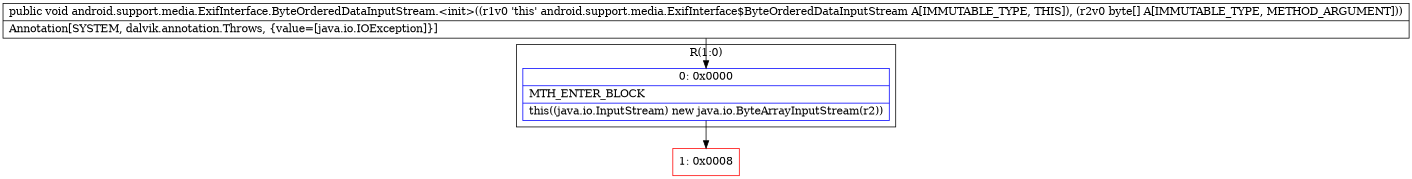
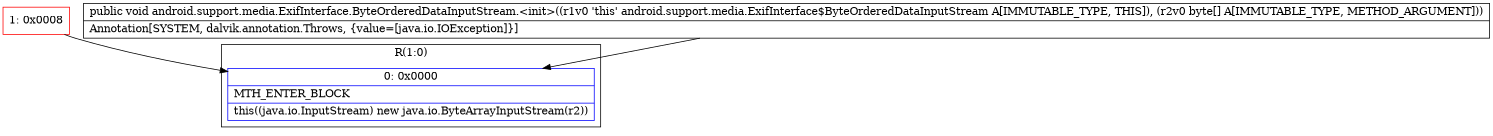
edge "0: 0x0000" -> "1: 0x0008": reversed
